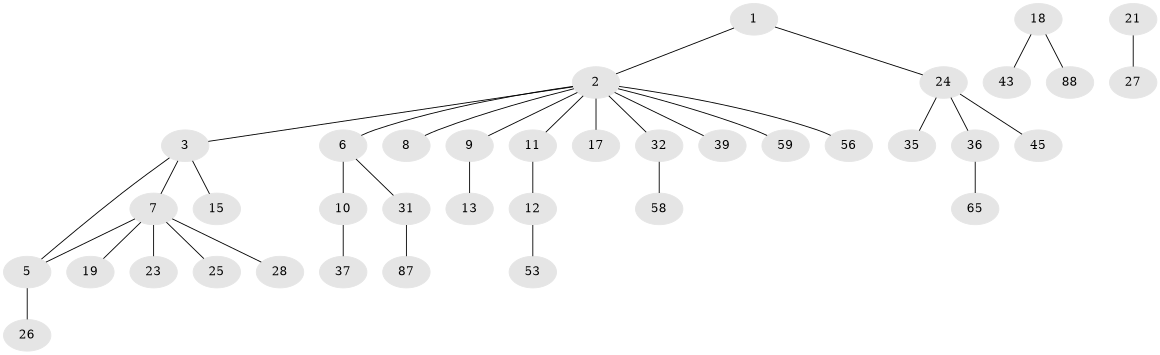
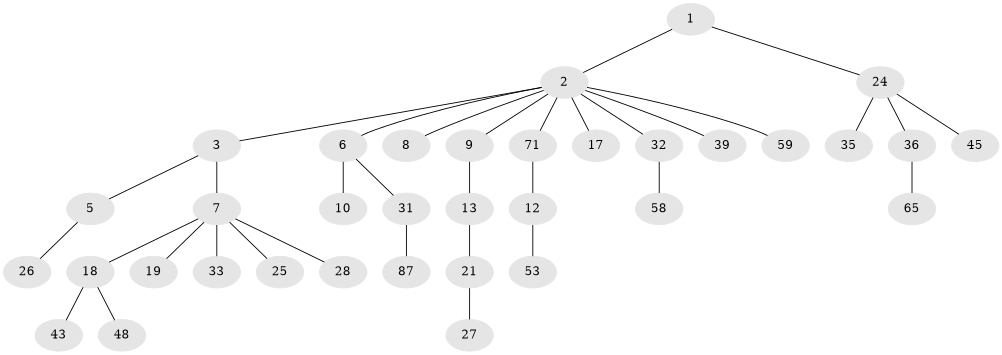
node "88": label "88" -> "48"
node "11": label "11" -> "71"
node "56": removed
node "15": removed
edge "7" -- "5": now "7" -- "18"
edge "13" -- "21": added
node "23": label "23" -> "33"
node "37": removed
